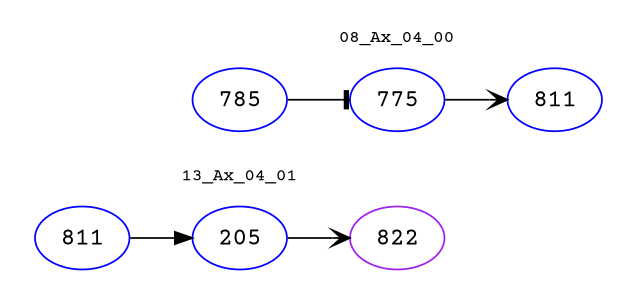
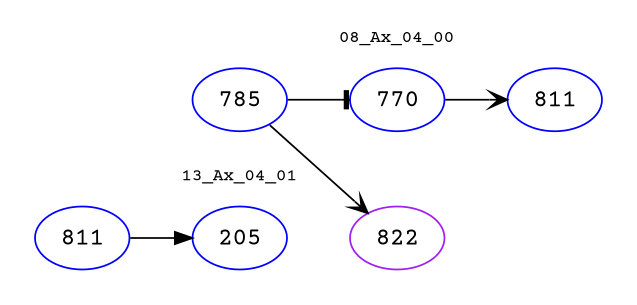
node "775": label "775" -> "770"
edge "205" -> "822": now "785" -> "822"
